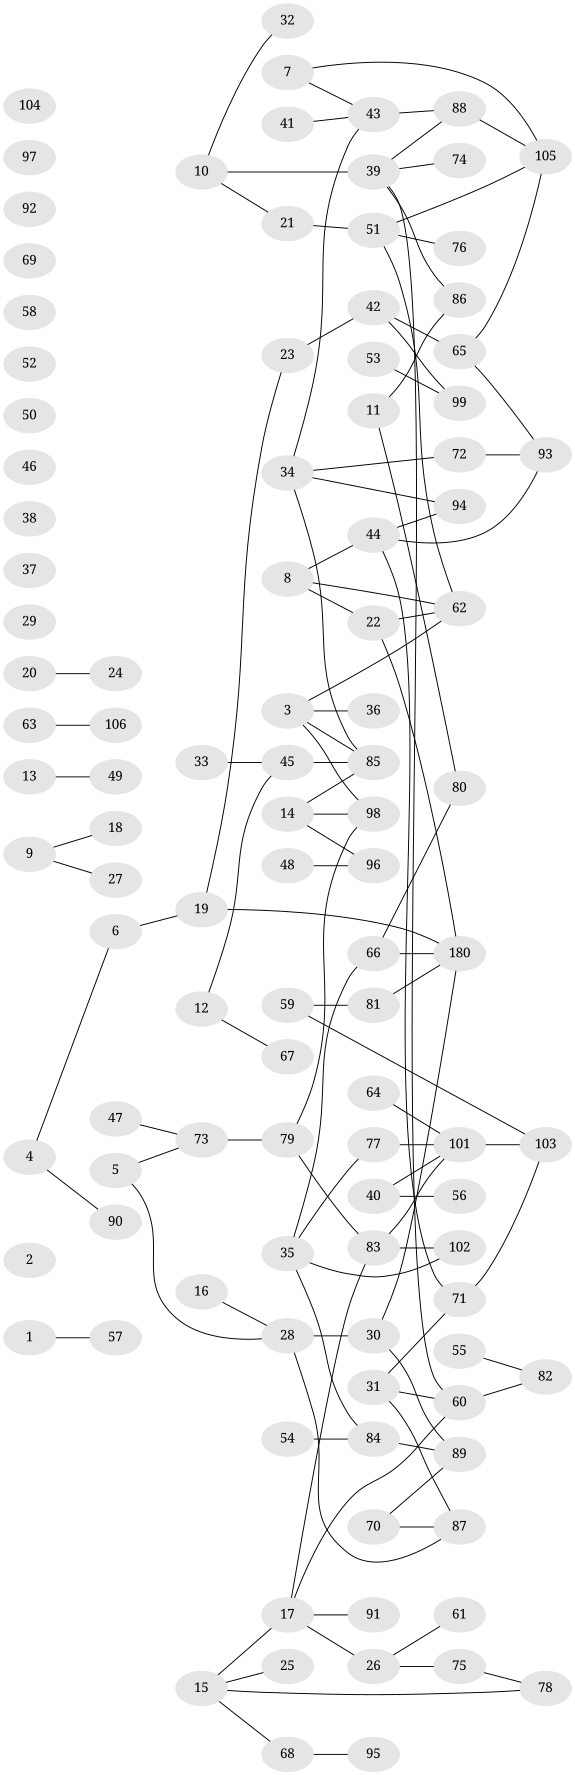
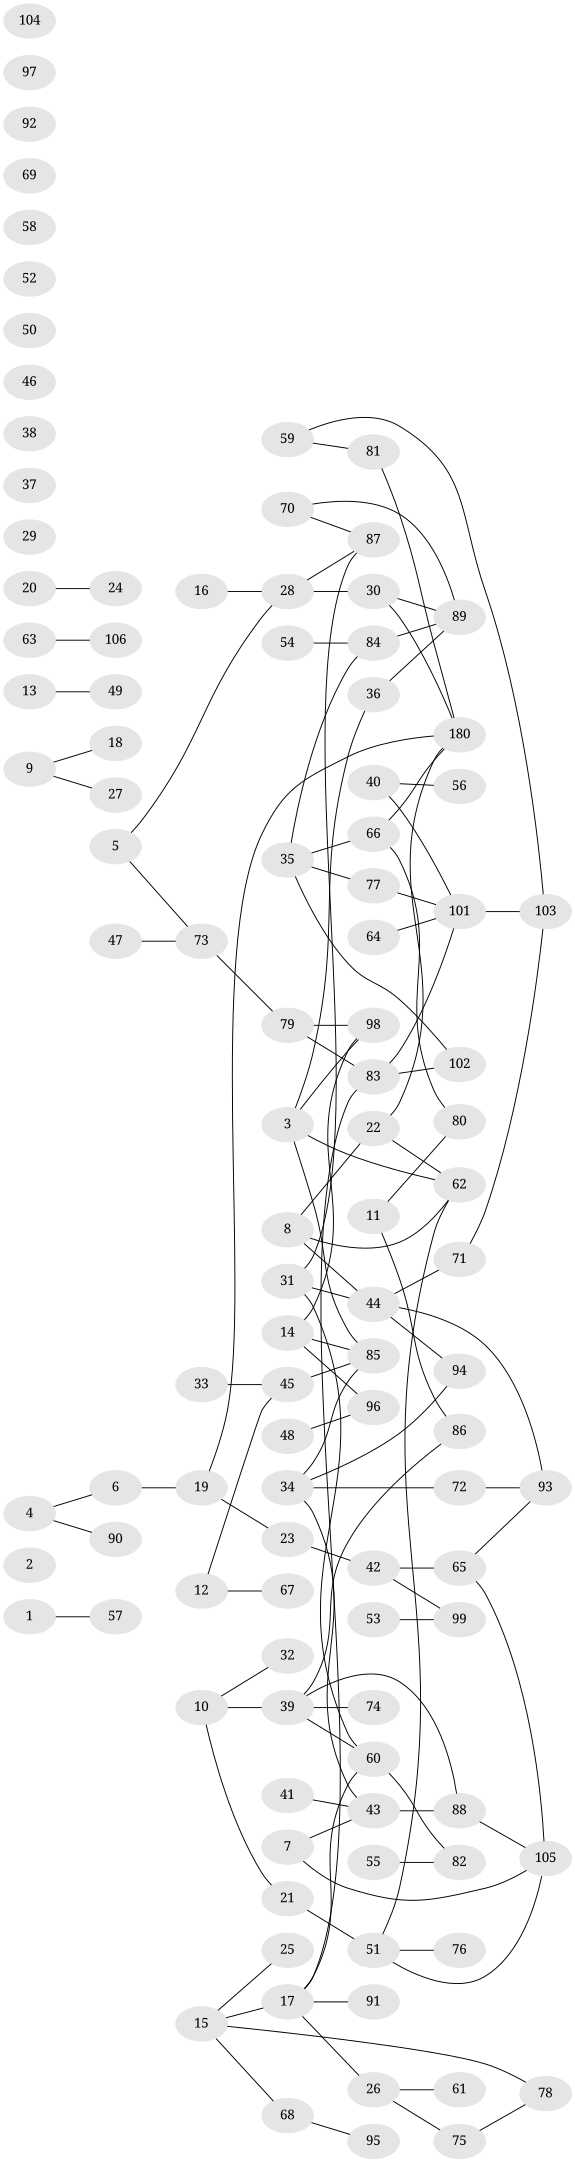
edge "89" -- "36": added
edge "71" -- "31": now "44" -- "31"
